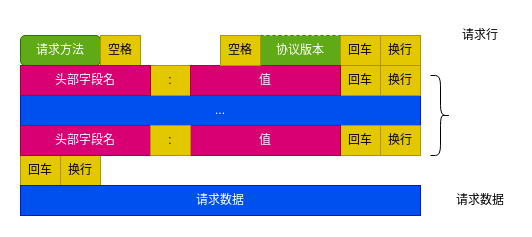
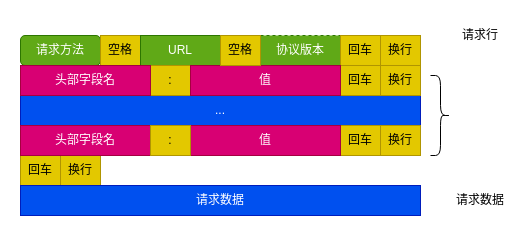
node "URL": added
